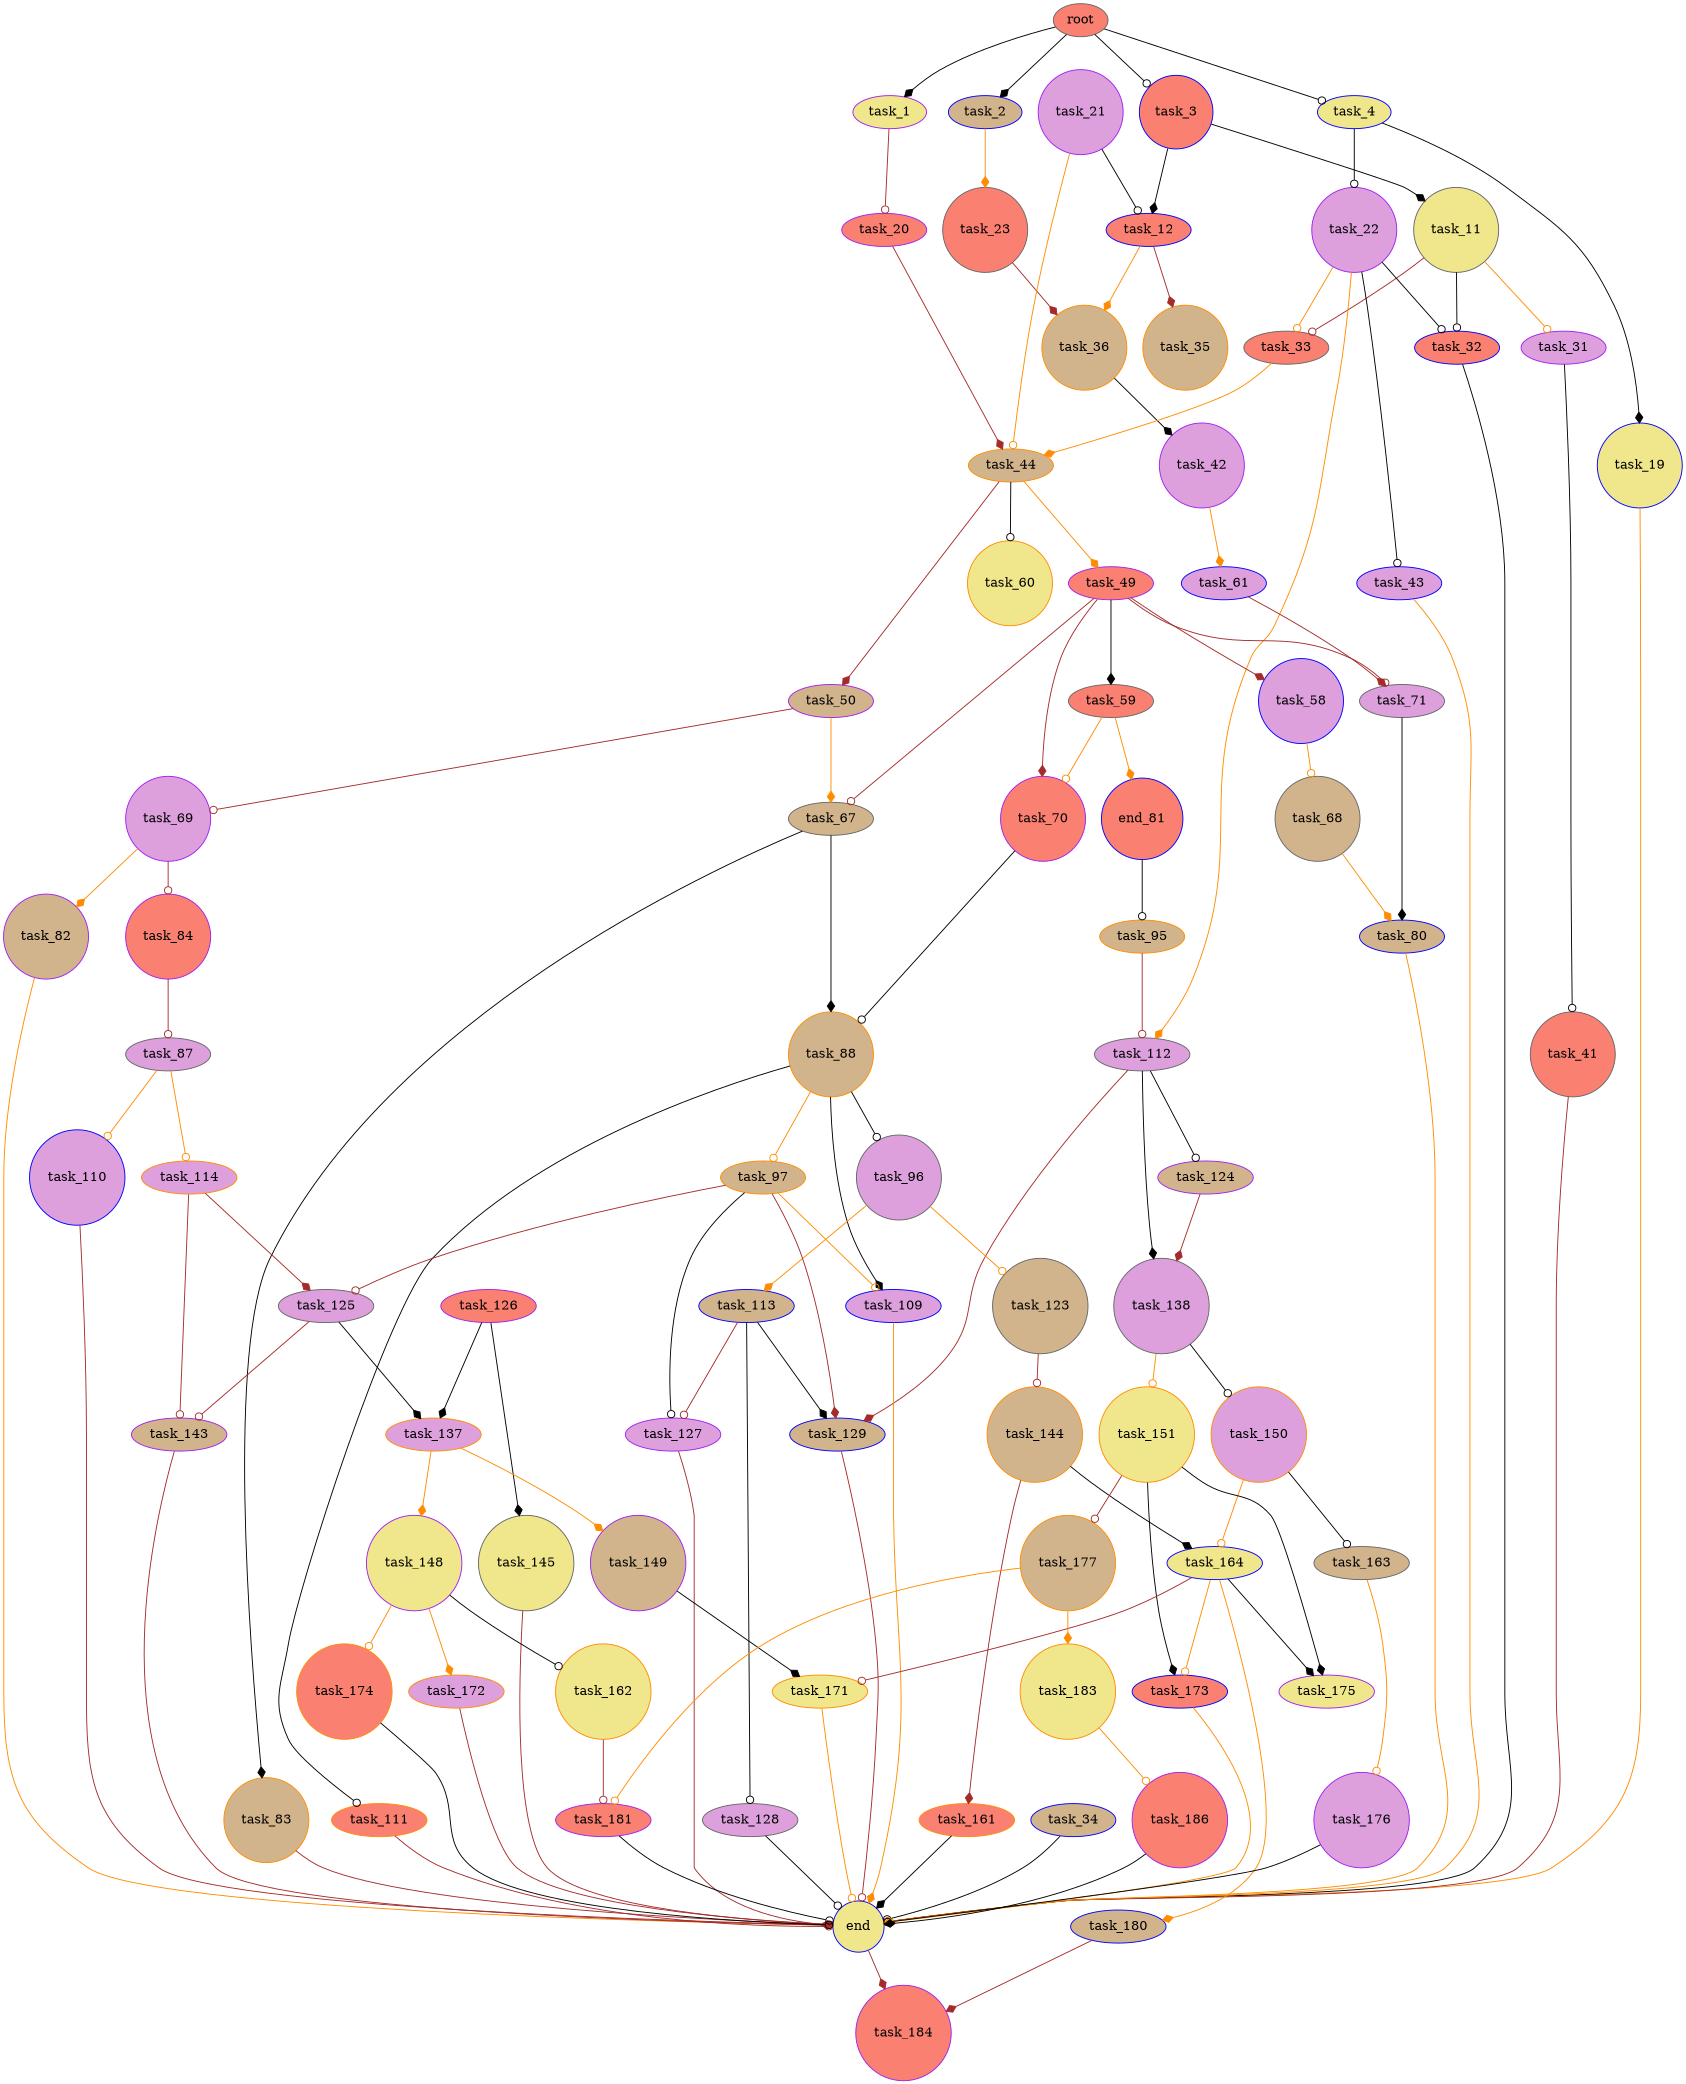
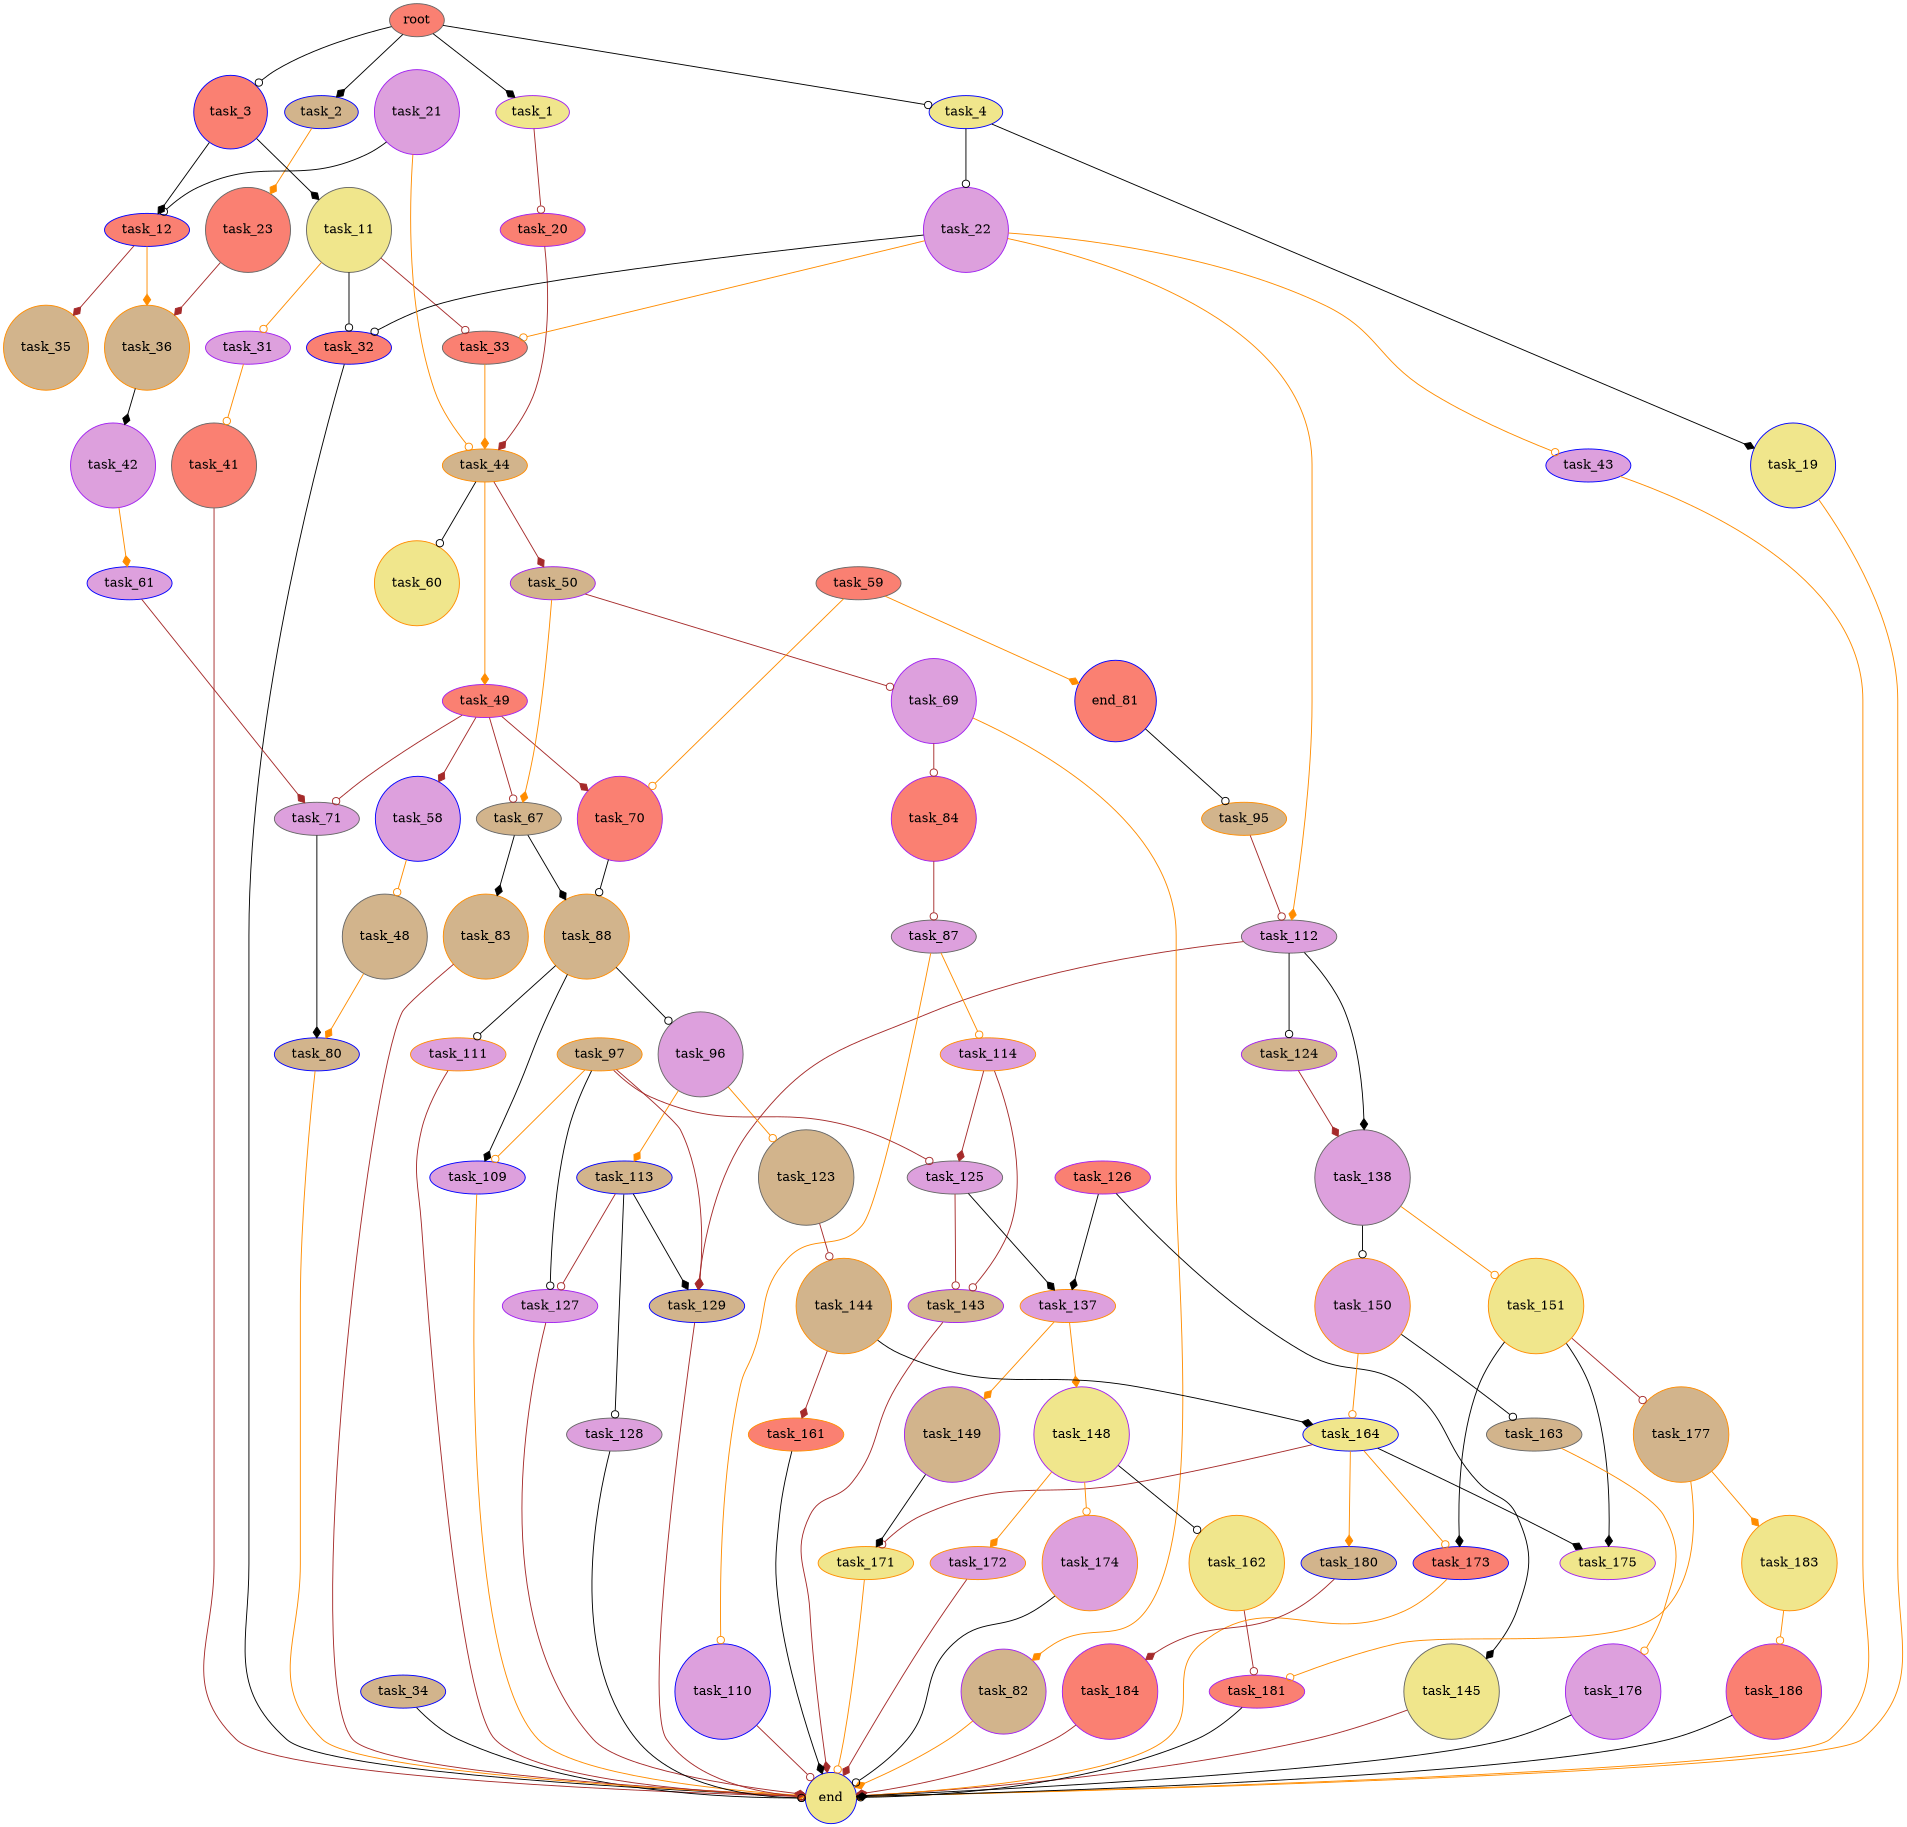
edge "task_22" -> "task_43": color black -> darkorange
edge "task_49" -> "task_59": removed
edge "task_31" -> "task_41": color black -> darkorange
node "task_68": label "task_68" -> "task_48"
edge "task_88" -> "task_97": removed
node "task_174": fillcolor salmon -> plum
node "task_111": fillcolor salmon -> plum
edge "end" -> "task_184": reversed
